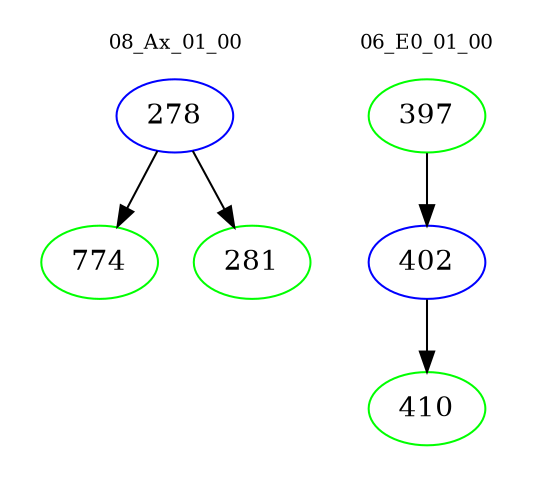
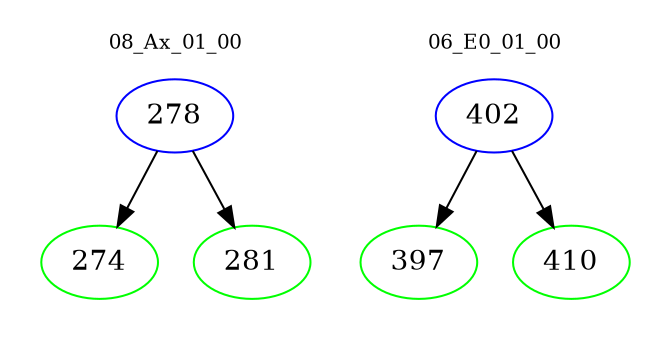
edge "397" -> "402": reversed
node "774": label "774" -> "274"
